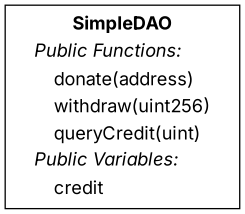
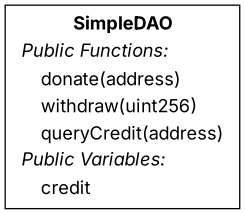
node "SimpleDAO": text "queryCredit(uint)" -> "queryCredit(address)"
